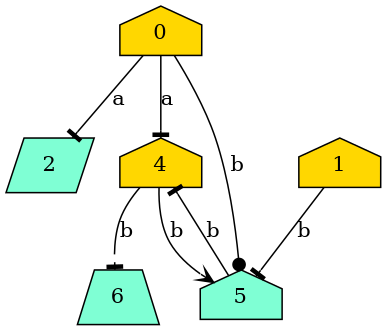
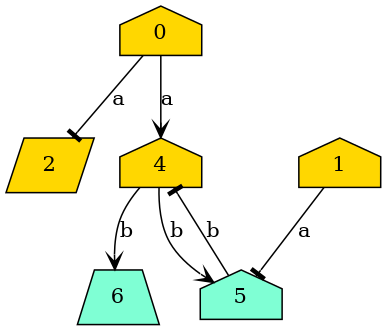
edge "0" -> "4": arrowhead tee -> vee
edge "0" -> "5": removed, label "b"
node "2": fillcolor aquamarine -> gold
edge "4" -> "6": arrowhead tee -> vee
edge "1" -> "5": label "b" -> "a"
